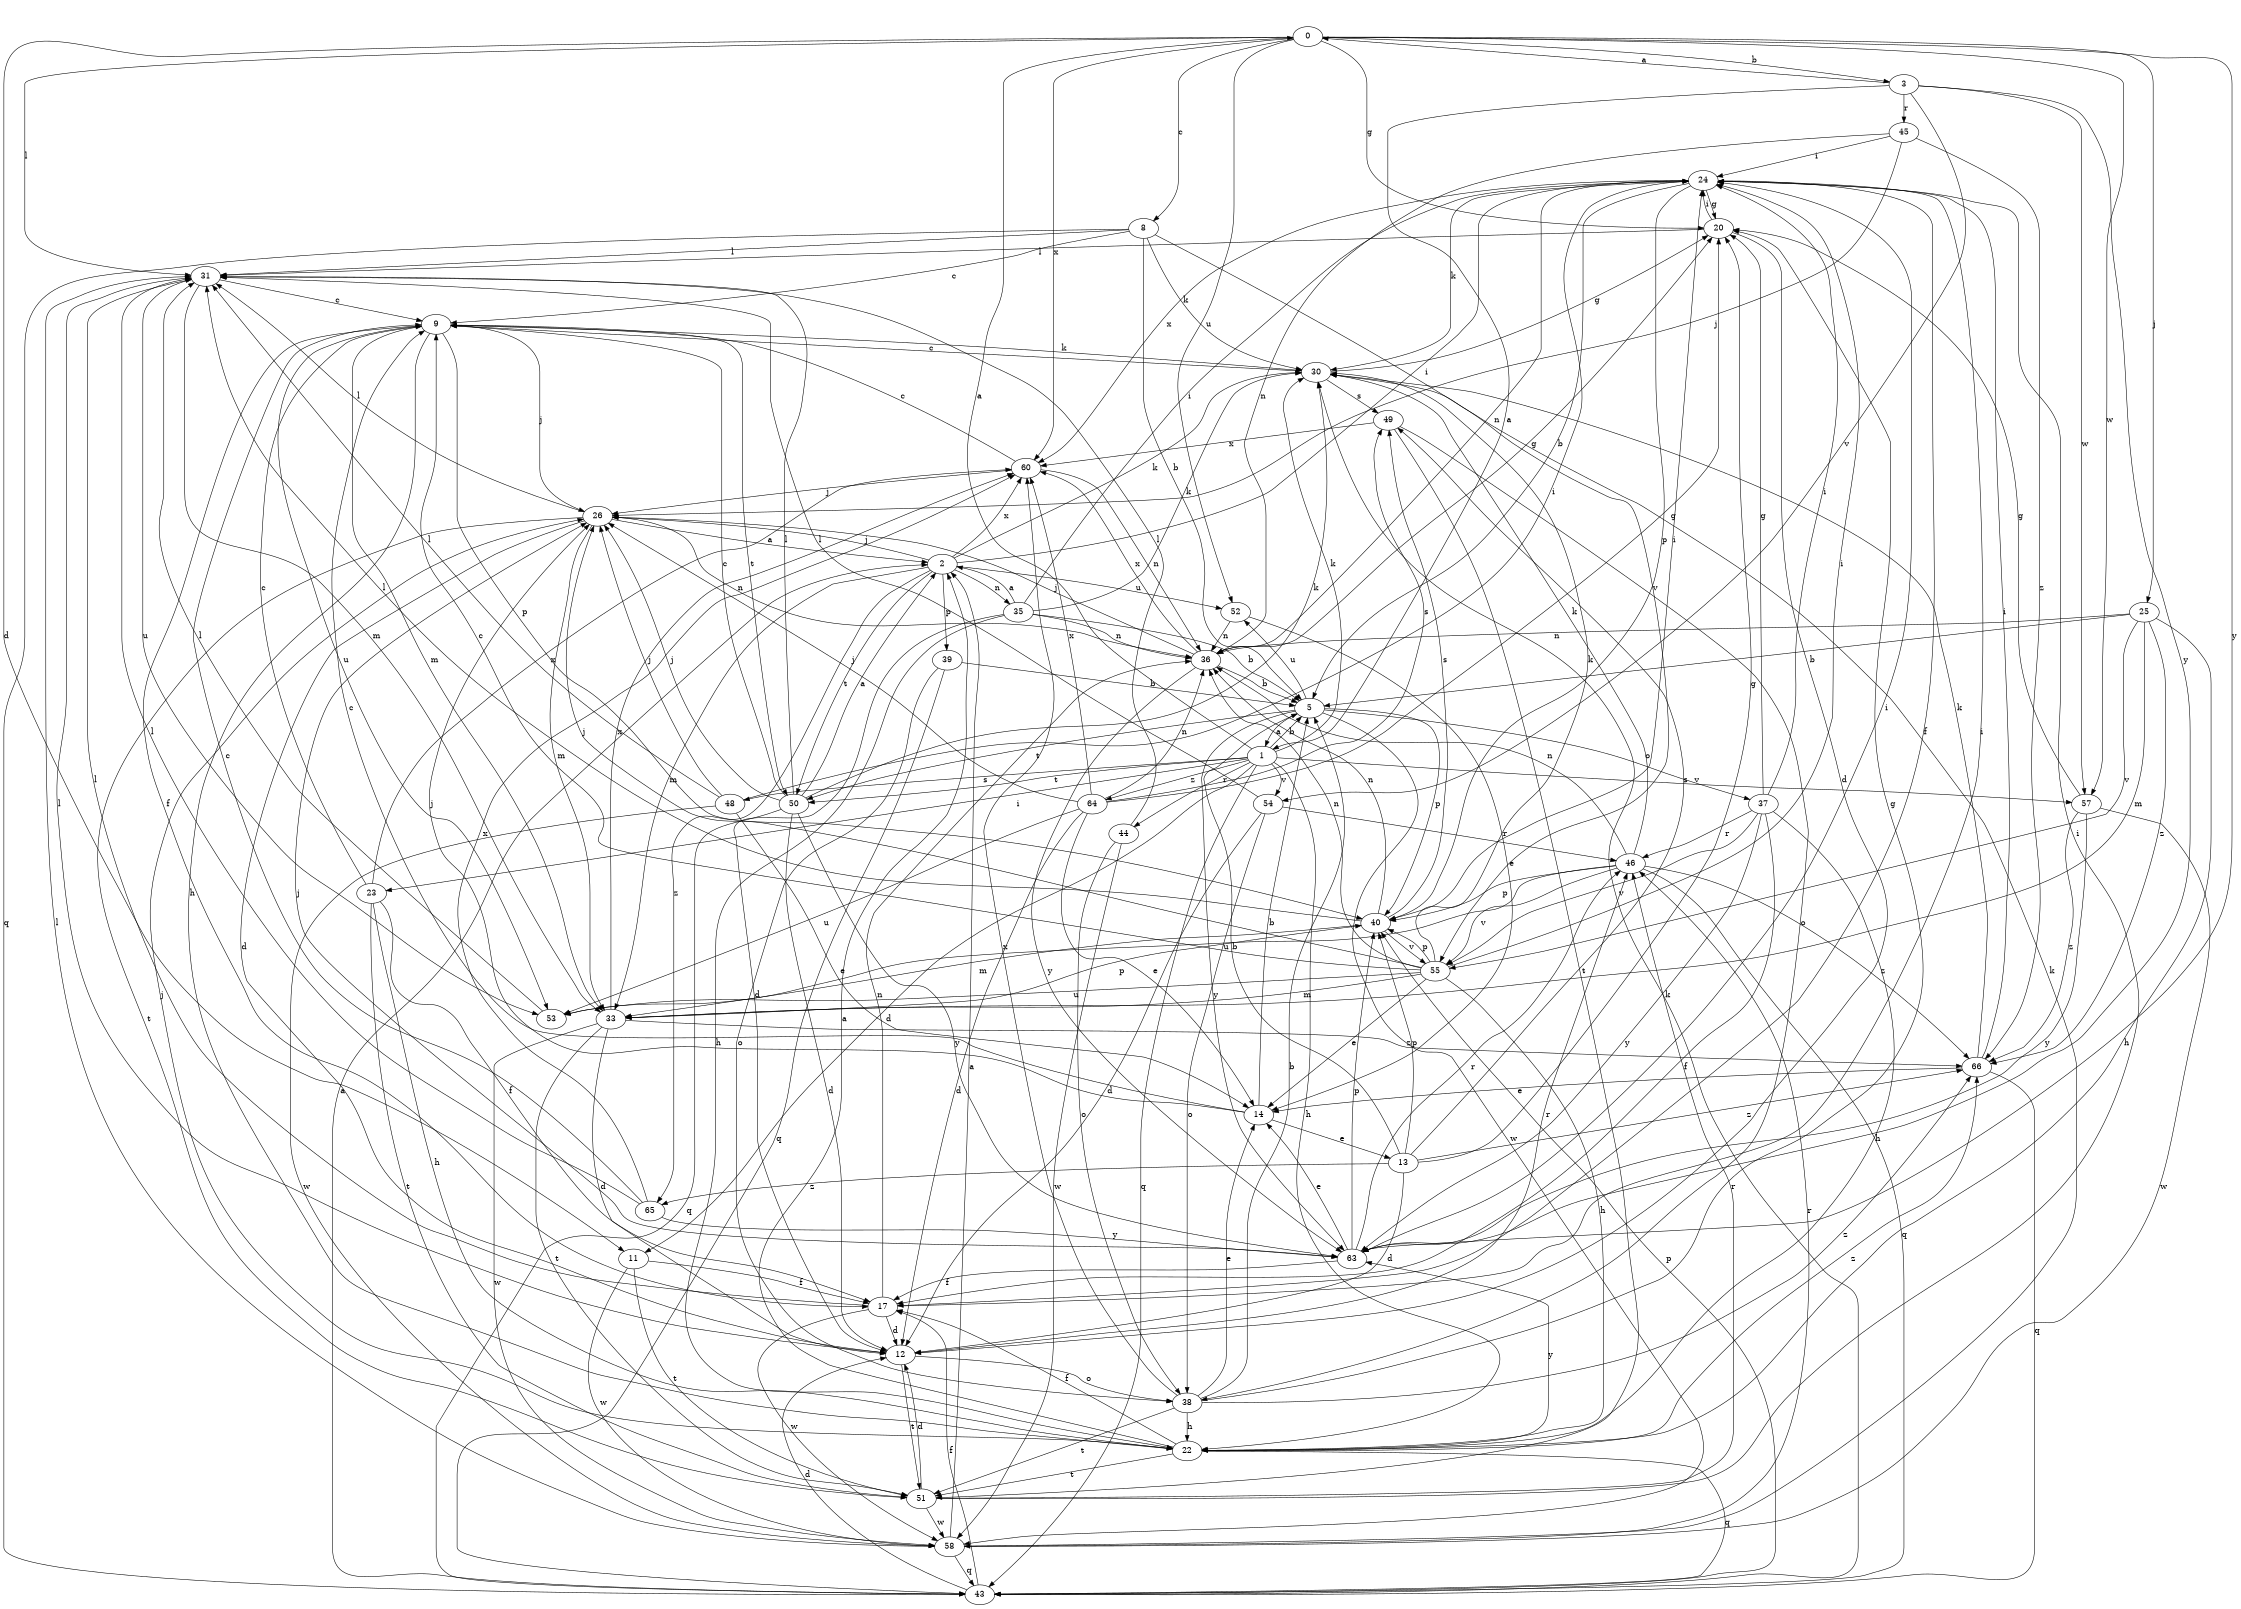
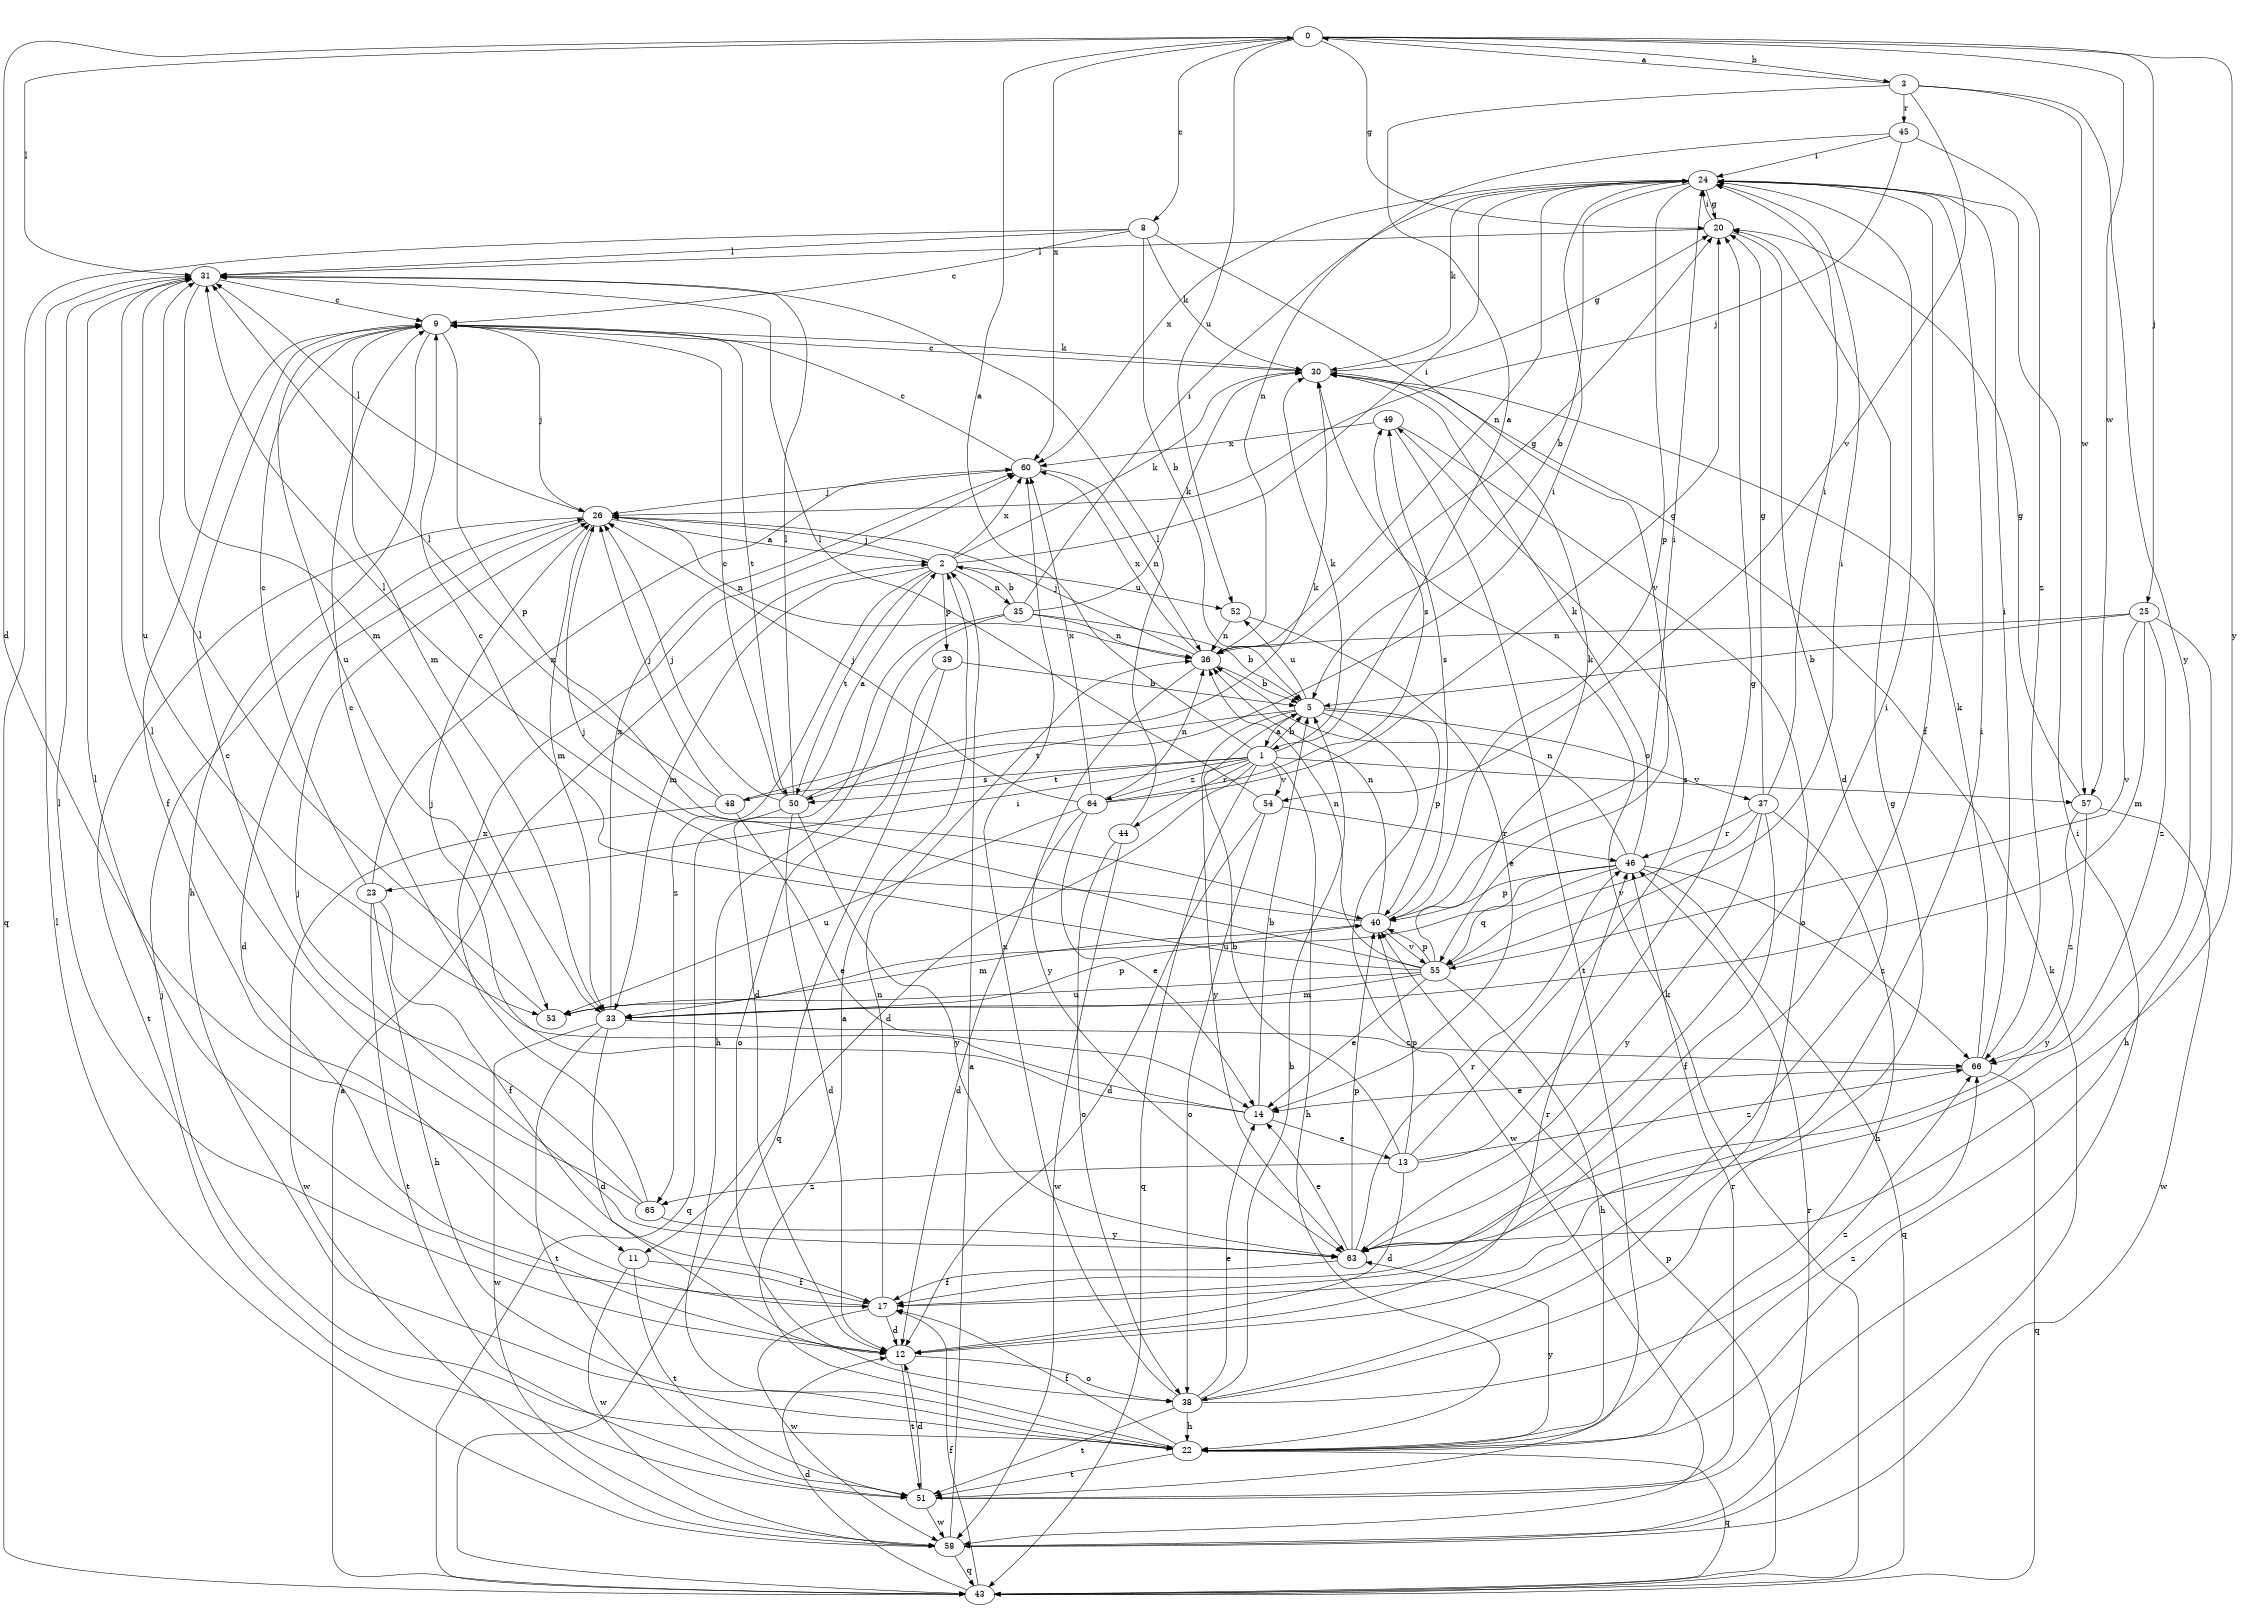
edge "30" -> "49": removed, label "s"
edge "35" -> "2": label "a" -> "b"
edge "46" -> "55": label "v" -> "q"
